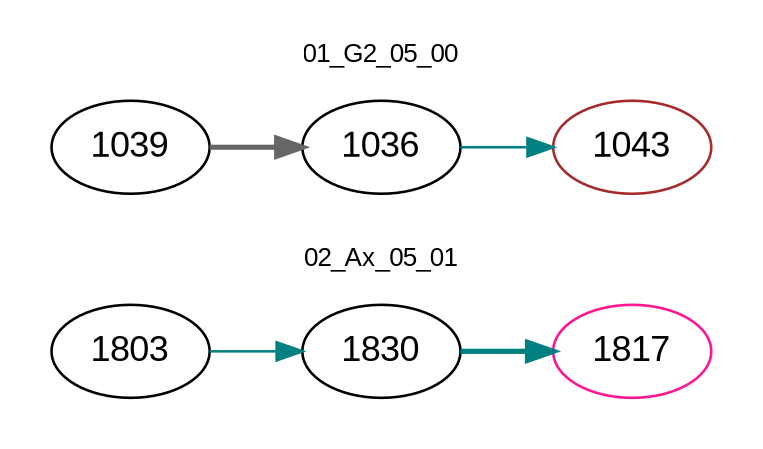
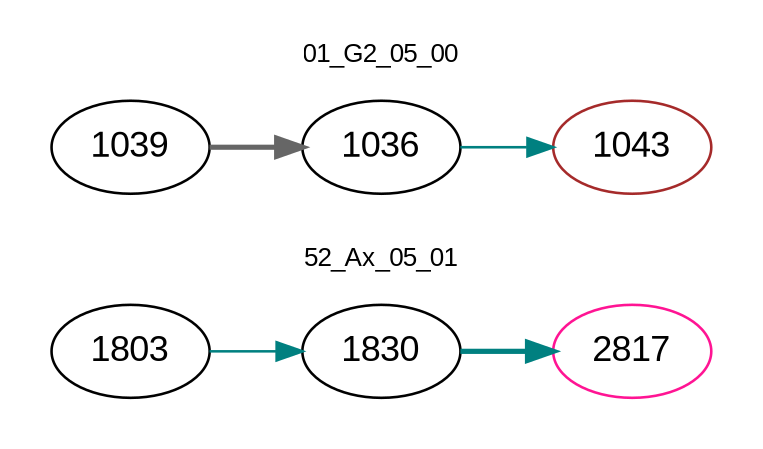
cluster "02_Ax_05_01": label "02_Ax_05_01" -> "52_Ax_05_01"
node "1817": label "1817" -> "2817"
